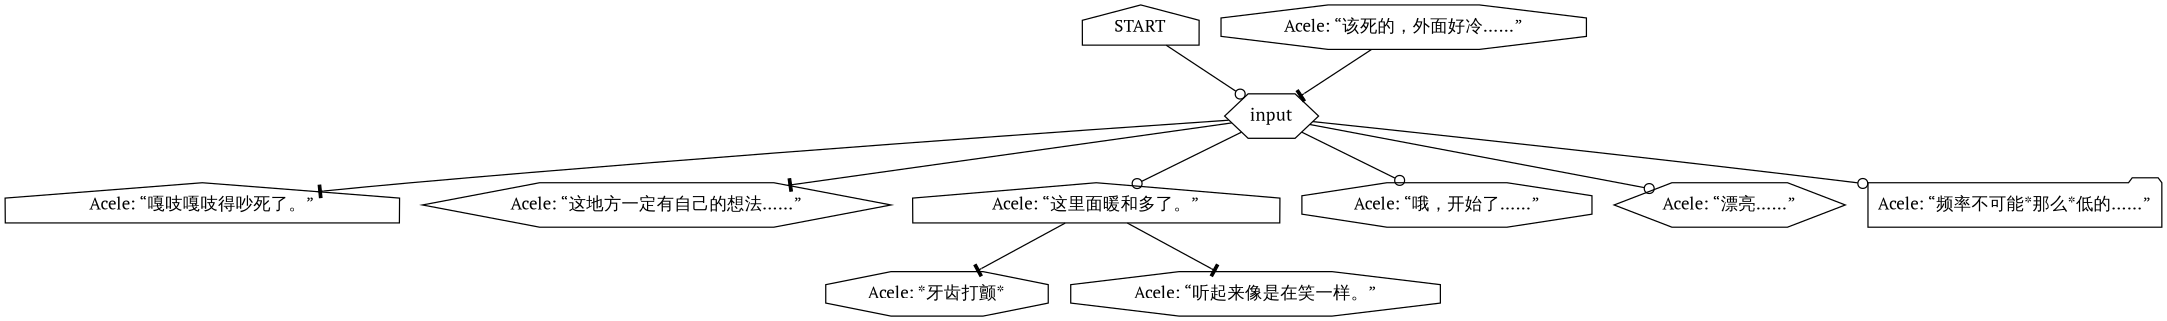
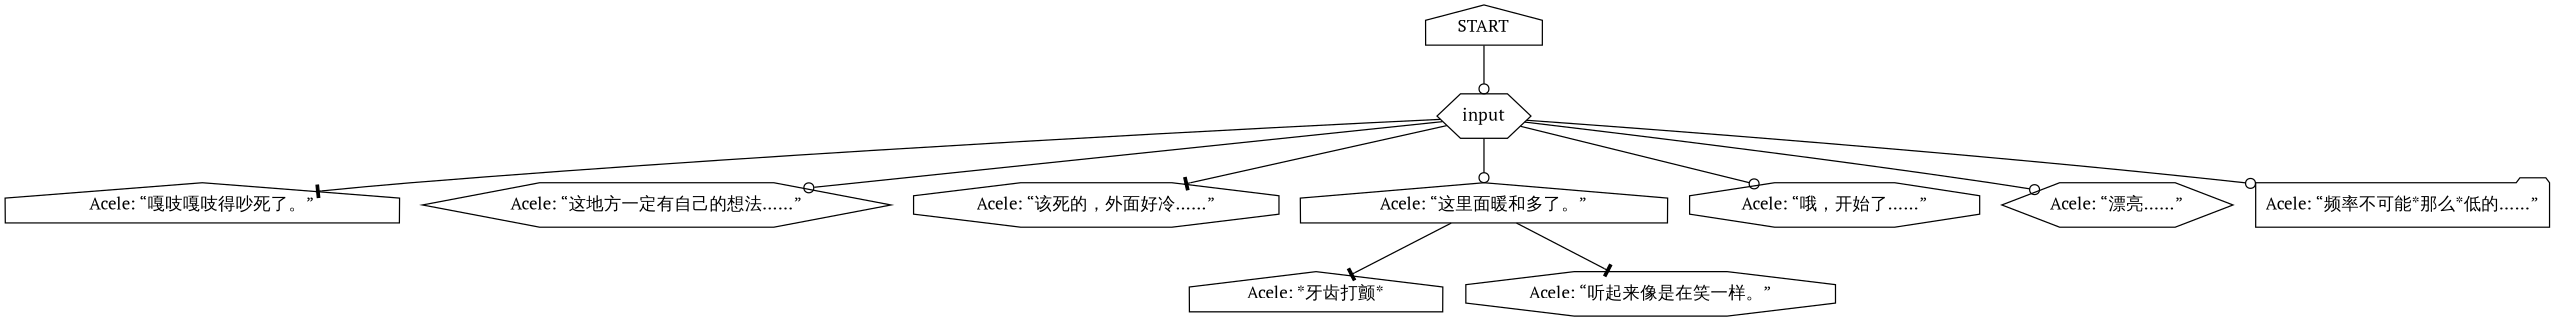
edge "Acele: “该死的，外面好冷……”" -> "input": reversed
edge "input" -> "Acele: “这地方一定有自己的想法……”": arrowhead tee -> odot
node "Acele: *牙齿打颤*": shape octagon -> house
